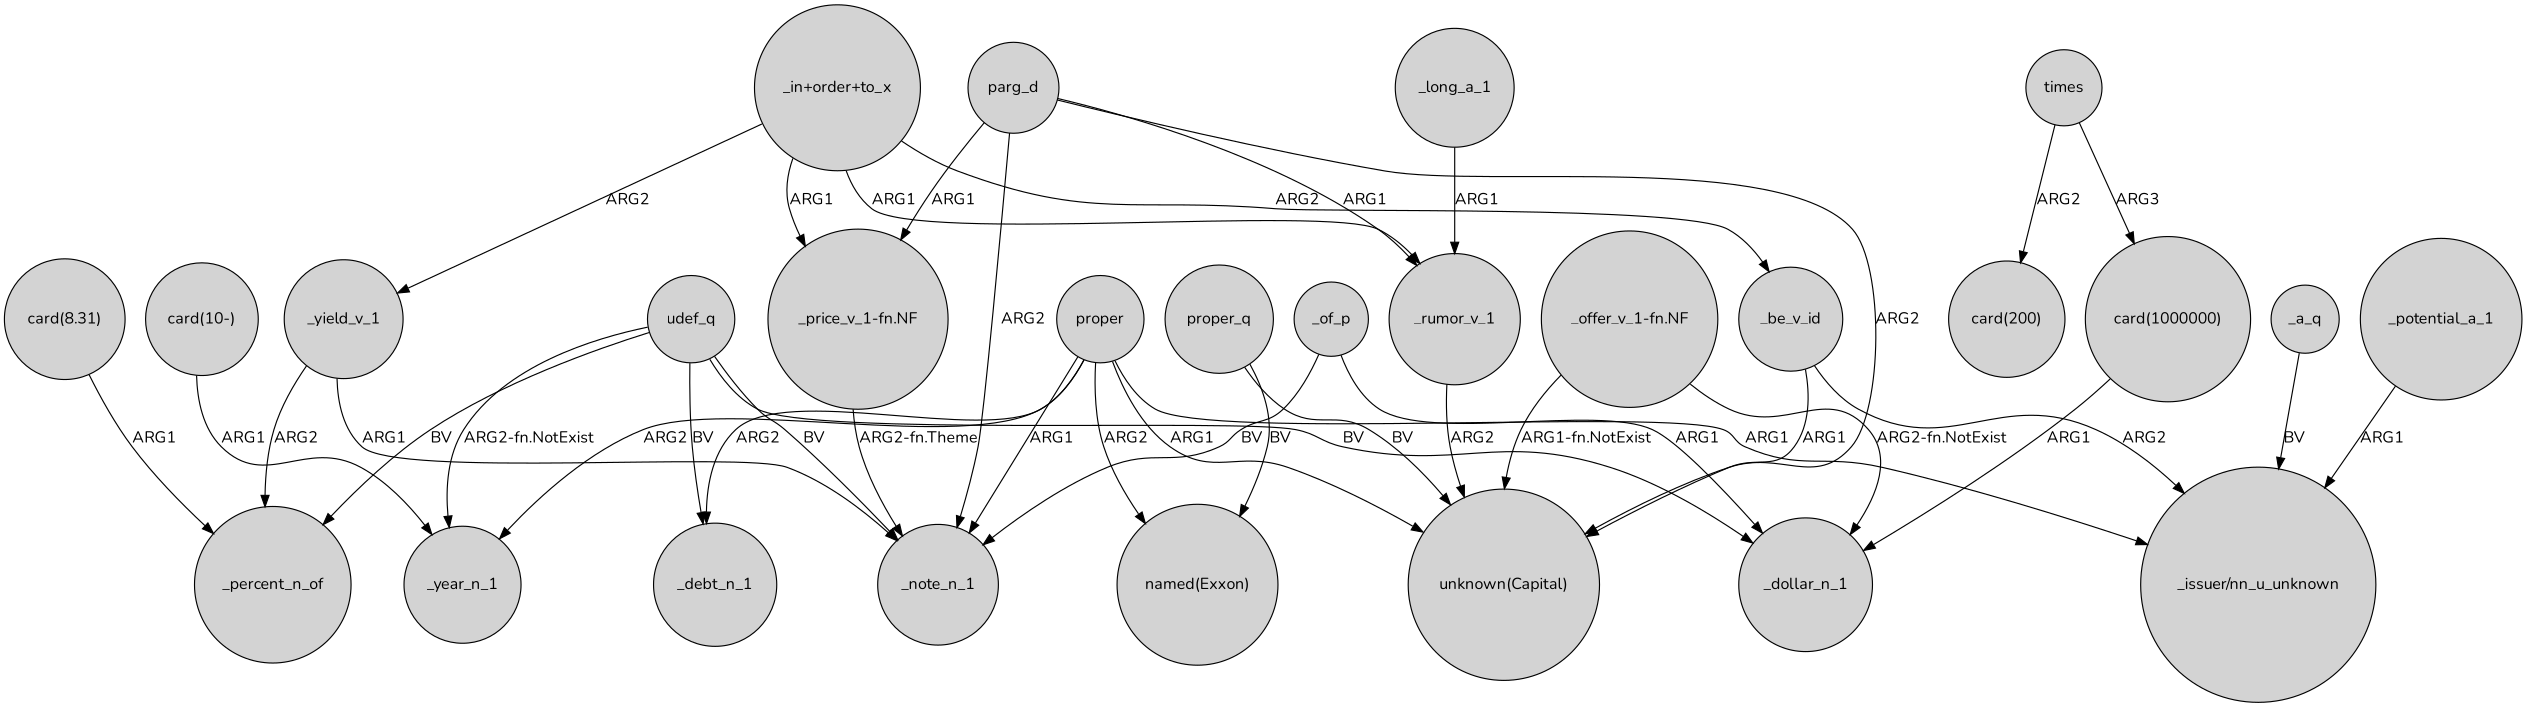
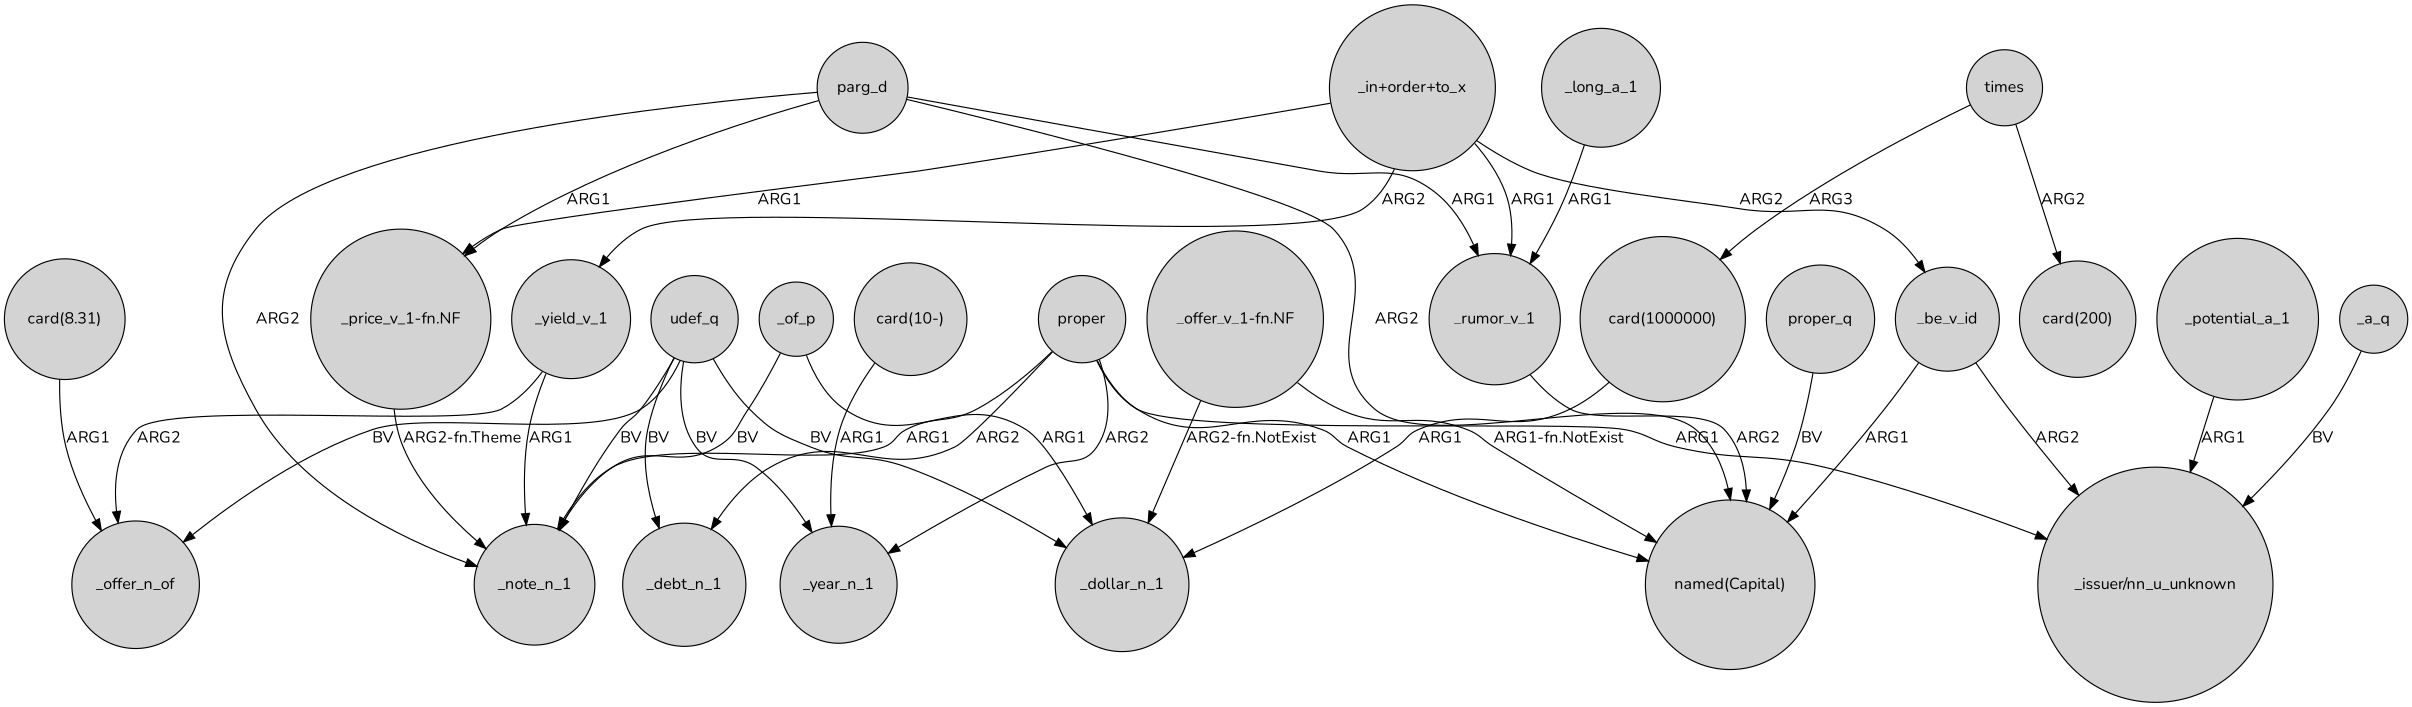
edge "udef_q" -> "_year_n_1": label "ARG2-fn.NotExist" -> "BV"
node "_percent_n_of": label "_percent_n_of" -> "_offer_n_of"
node "named(Exxon)": removed
node "unknown(Capital)": label "unknown(Capital)" -> "named(Capital)"
